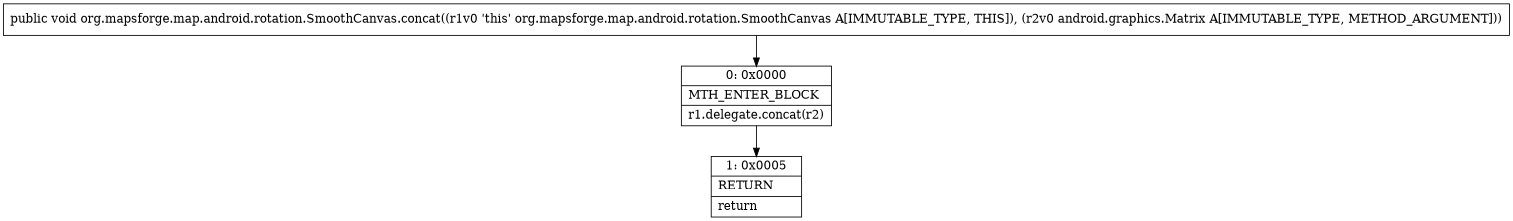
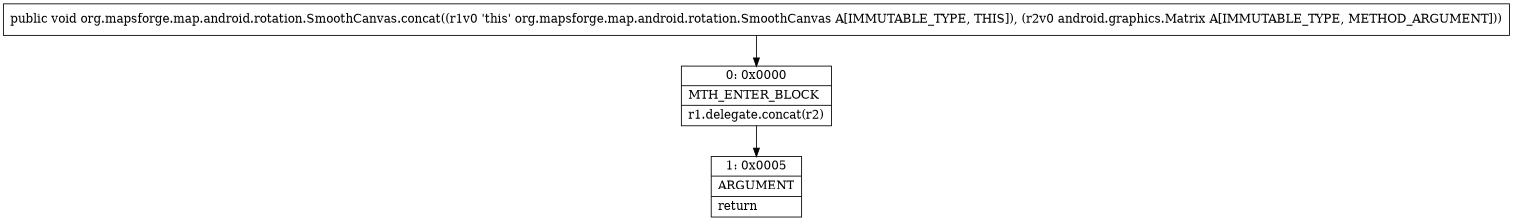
node "1: 0x0005": text "RETURN" -> "ARGUMENT"
